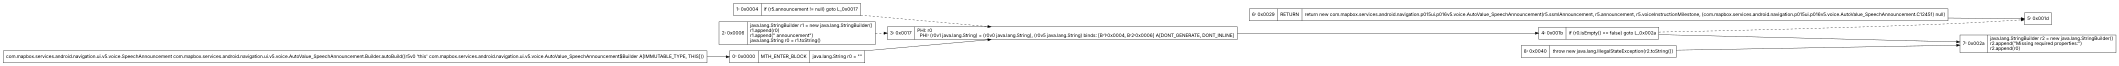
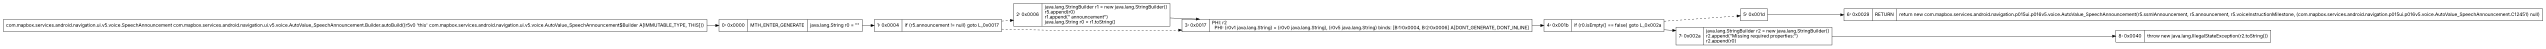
edge "6: 0x0029" -> "5: 0x001d": reversed
edge "1: 0x0004" -> "2: 0x0006": added
node "2: 0x0006": text "r1.append(r0)" -> "r5.append(r0)"
node "3: 0x0017": text "PHI: r0" -> "PHI: r2"
edge "2: 0x0006" -> "3: 0x0017": style dashed -> solid
edge "0: 0x0000" -> "3: 0x0017": now "0: 0x0000" -> "1: 0x0004"
edge "8: 0x0040" -> "7: 0x002a": reversed
node "0: 0x0000": text "MTH_ENTER_BLOCK" -> "MTH_ENTER_GENERATE"
